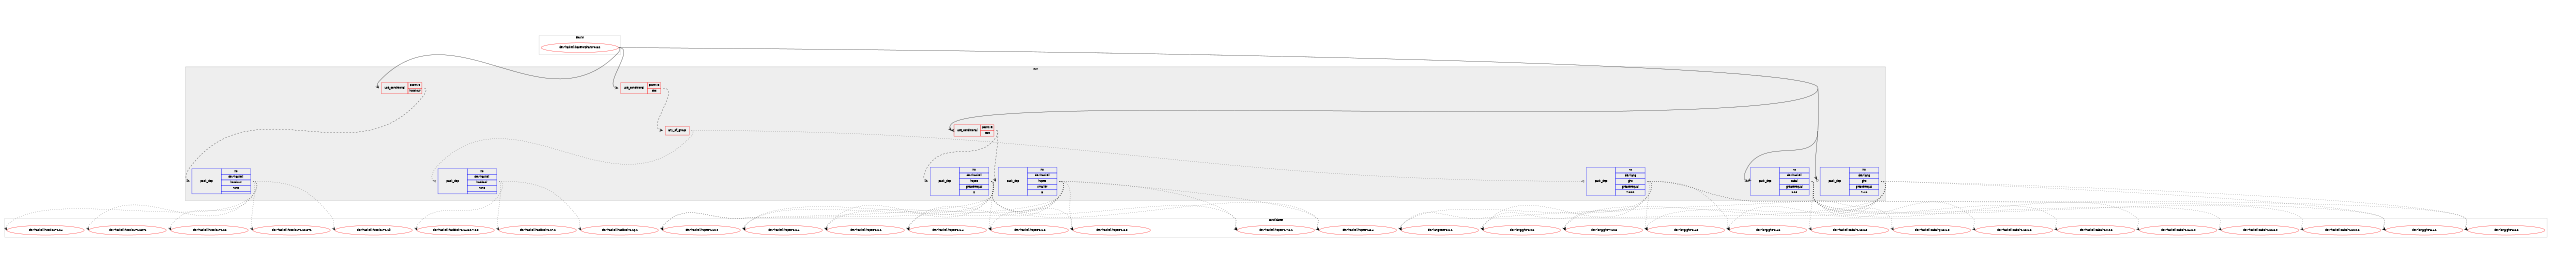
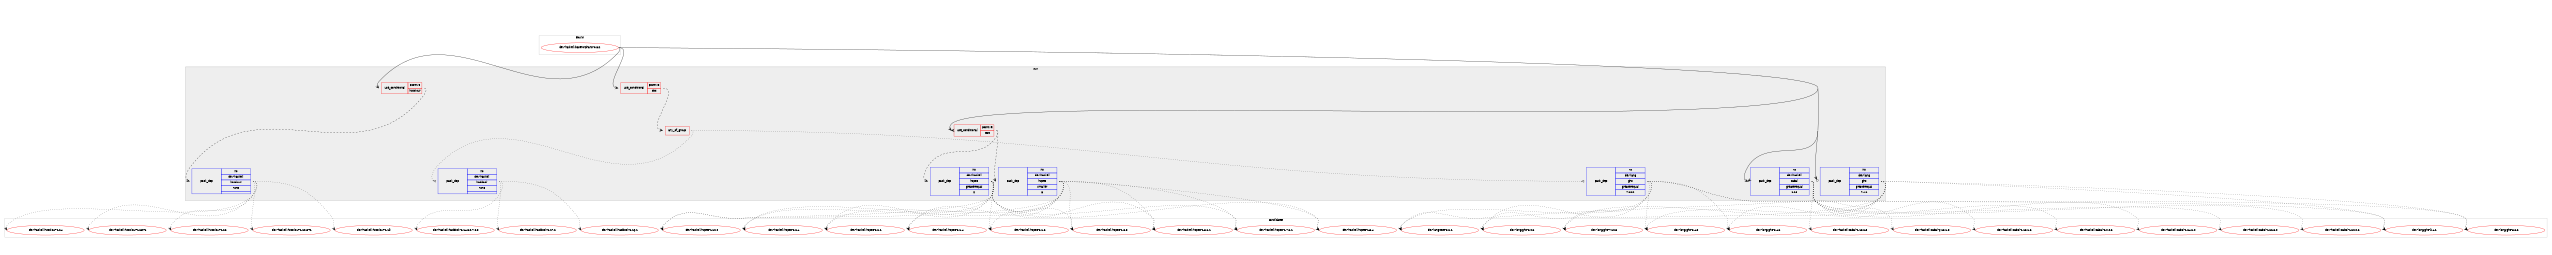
node "dev-haskell/hspec-1.8.1.1": added
node "dev-lang/ghc-8.4.1": label "dev-lang/ghc-8.4.1" -> "dev-lang/ghc-9.4.1"
